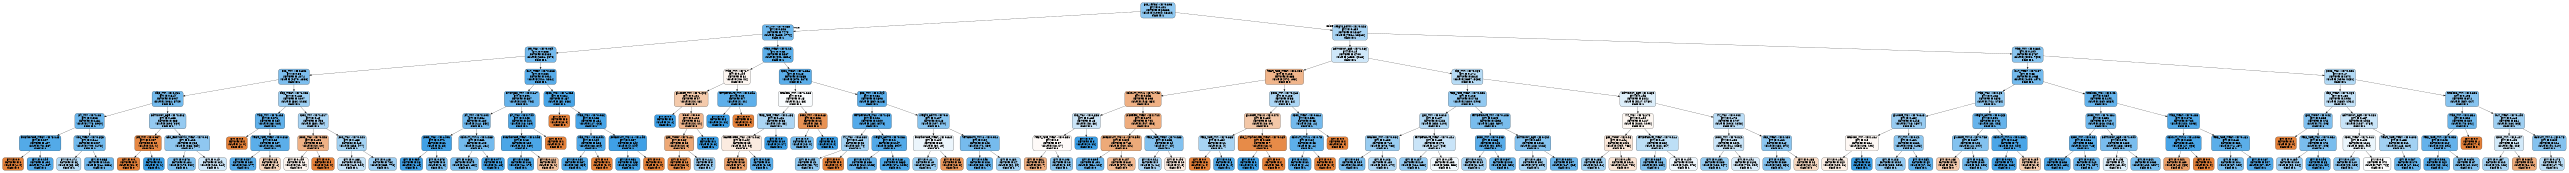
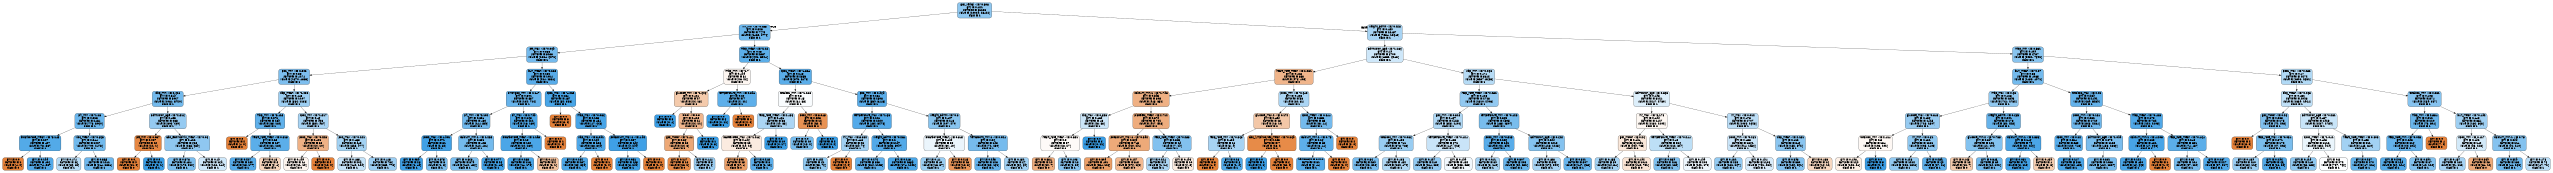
node "gini = 0.309 samples = 401 value = [534, 126] class = 0": fillcolor #68b4eb -> #eb9f68
node "gini = 0.211 samples = 31 value = [6, 44] class = 1": label "gini = 0.211 samples = 31 value = [6, 44] class = 1" -> "hematocrit = 0.211 samples = 31 value = [6, 44] class = 1"
node "gini = 0.311 samples = 242 value = [71, 297] class = 1": removed
node "gini = 0.495 samples = 67 value = [48, 59] class = 1": removed
node "gini = 0.121 samples = 450 value = [46, 668] class = 1": fillcolor #eb9f68 -> #47a4e7
node "gini = 0.329 samples = 138 value = [44, 168] class = 1": added
